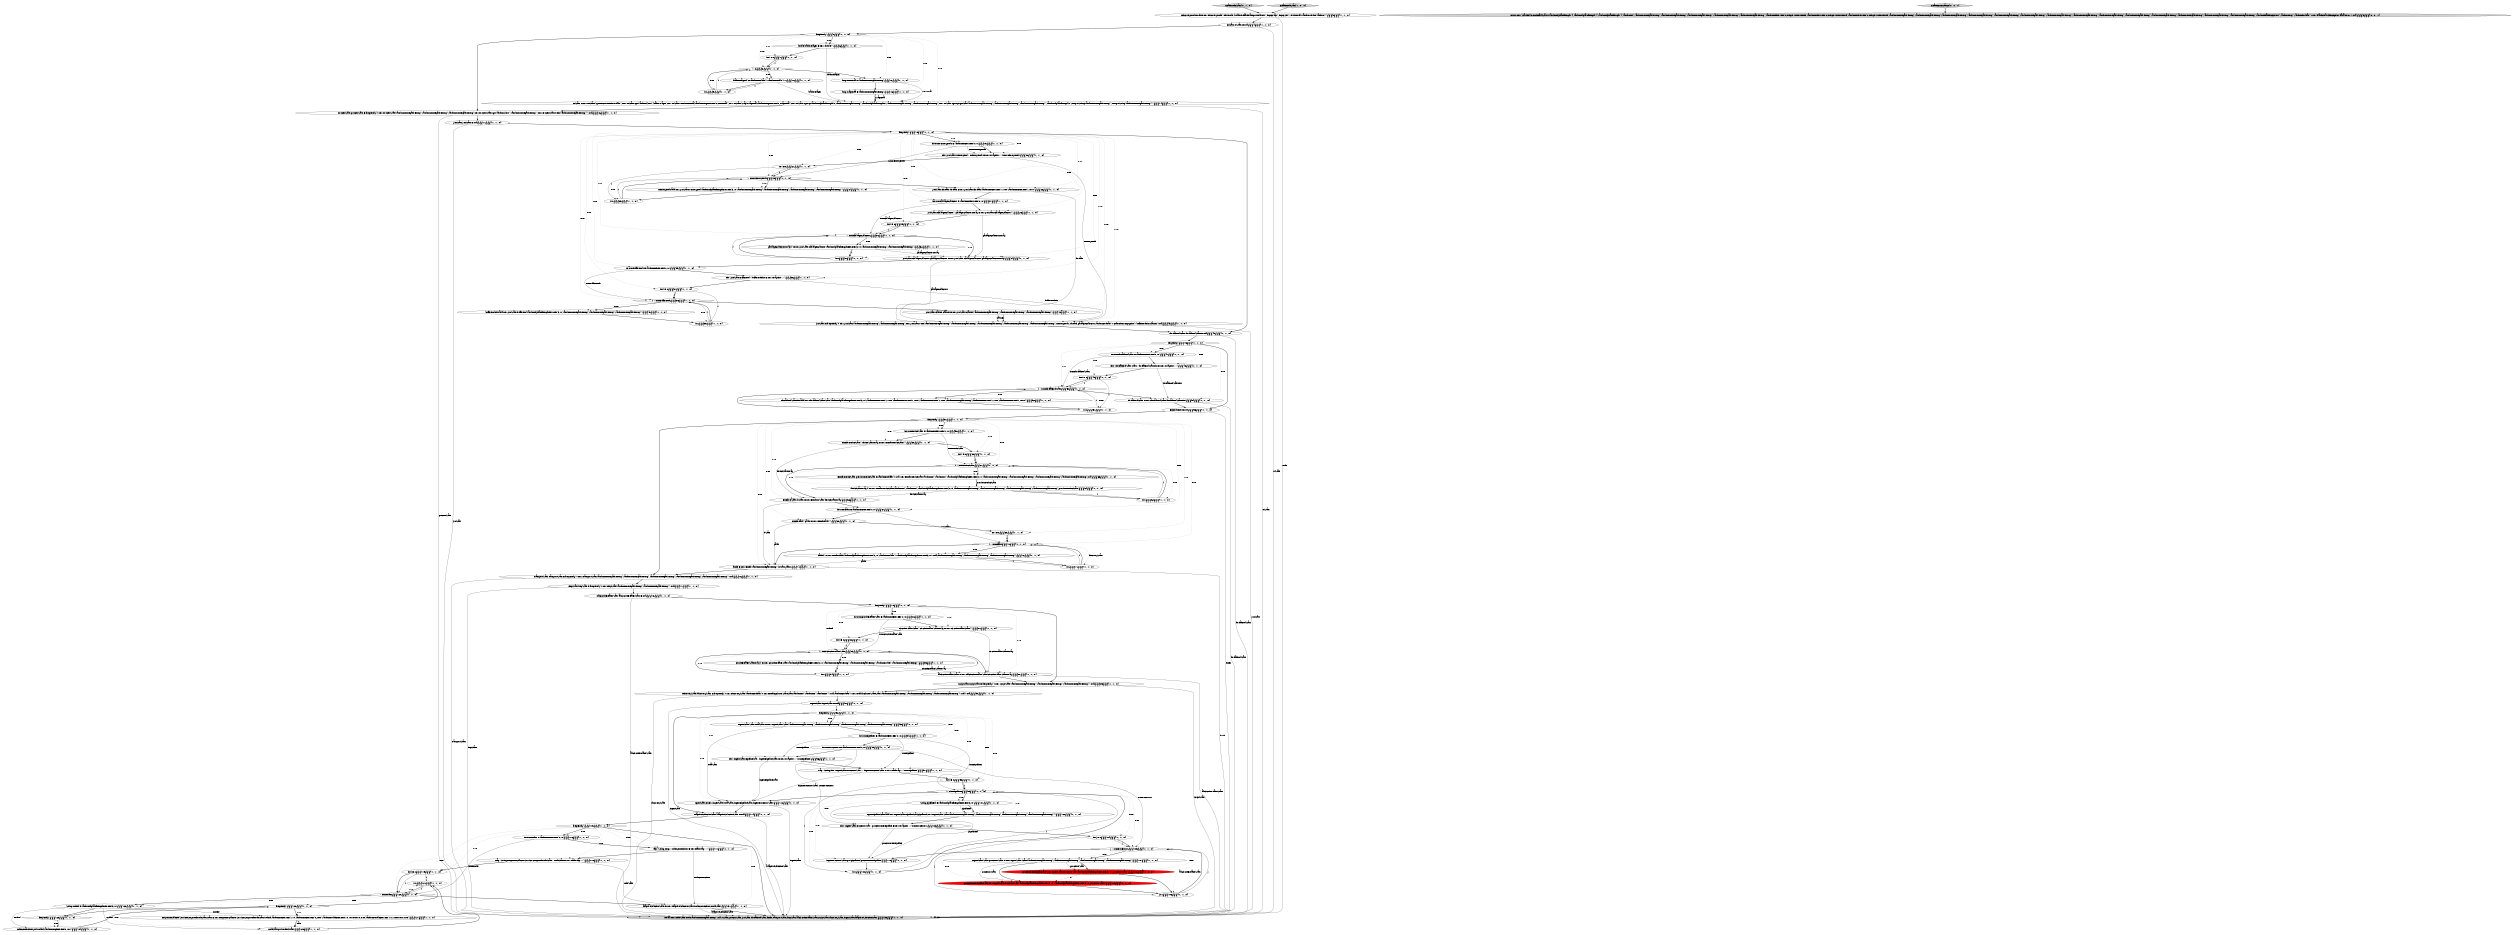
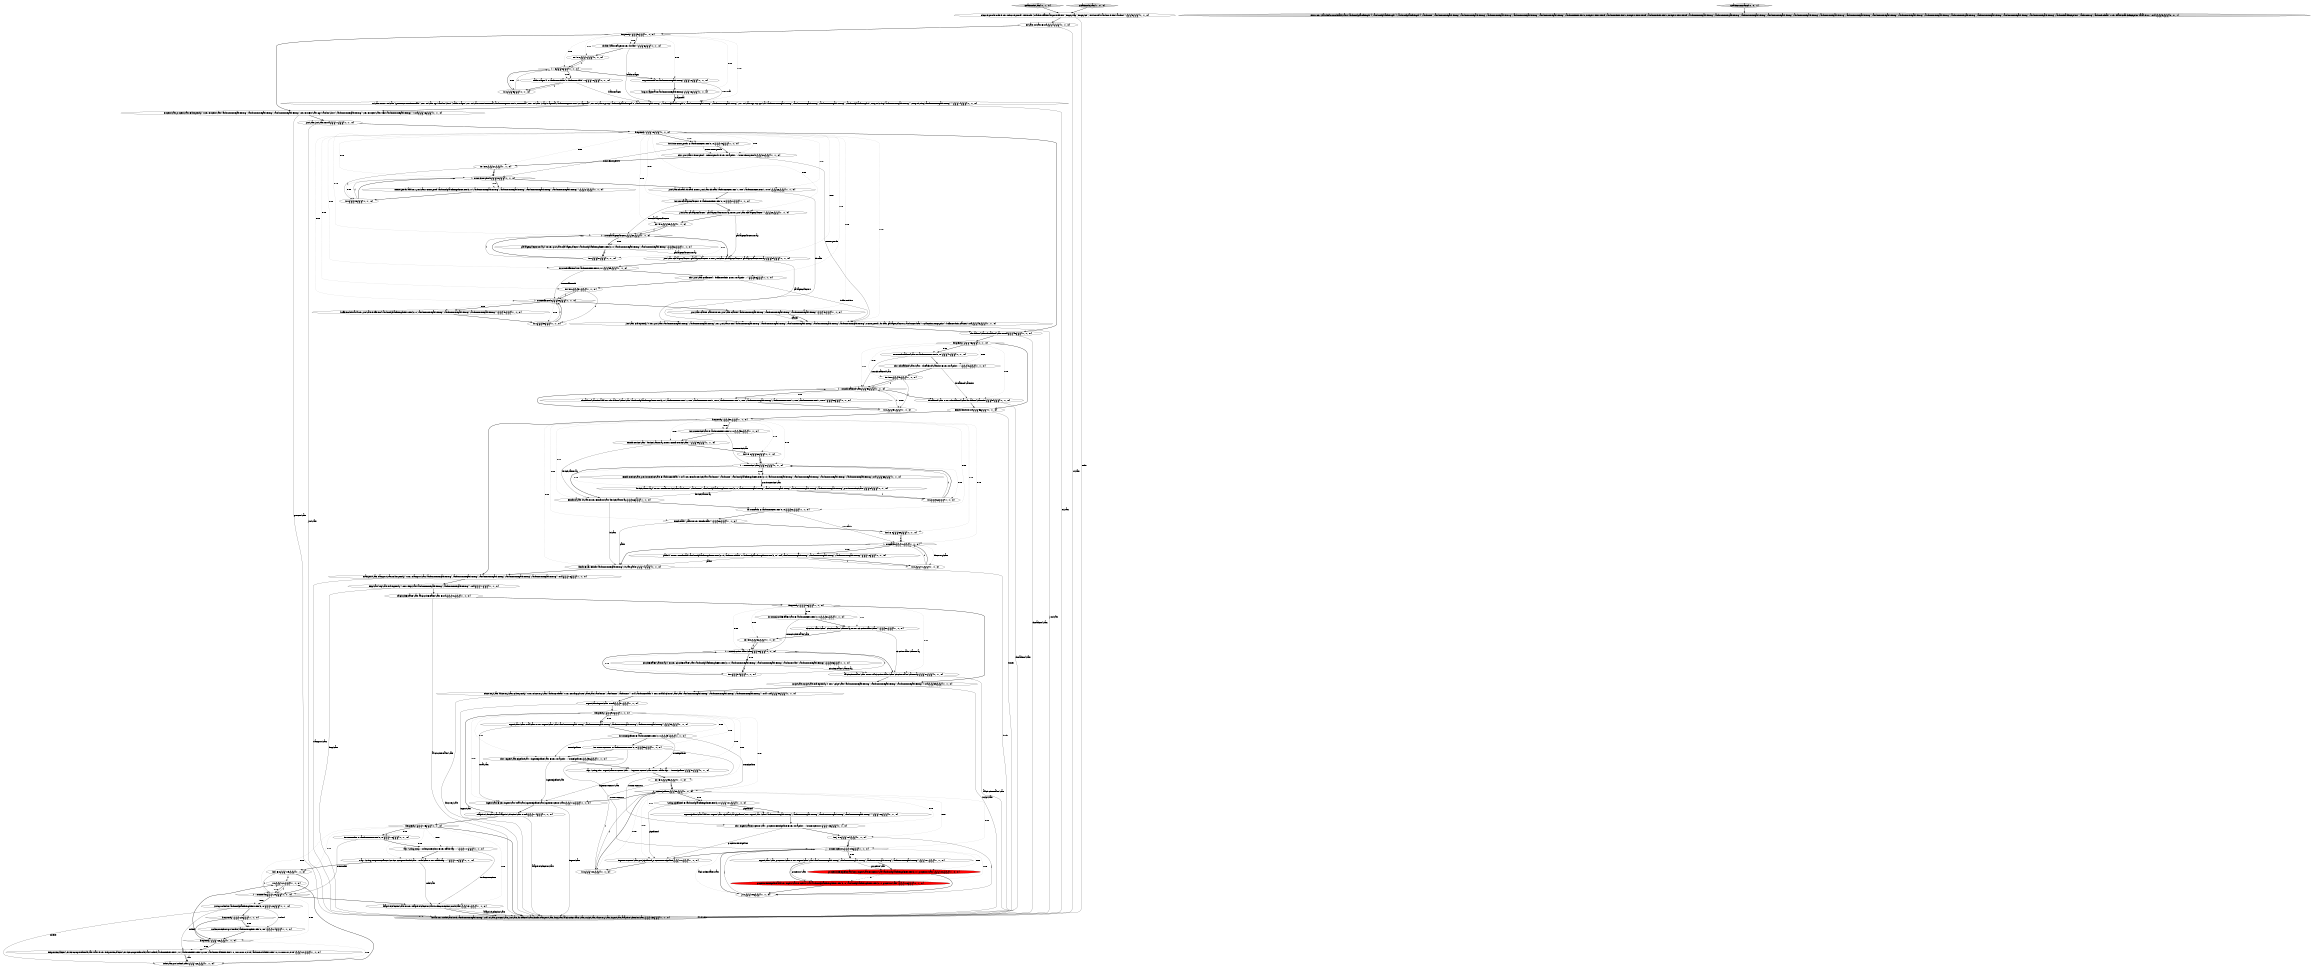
node "double loadAverages = new double((((@@@6@@@['1', '1', '0']": shape diamond -> ellipse
node "i < numDeviceStats@@@61@@@['1', '1', '0']": shape diamond -> ellipse
edge "frequently()@@@79@@@['1', '1', '0']" -> "i < numCircuitBreakerStats@@@83@@@['1', '1', '0']": label "nodeId" -> "true"
edge "frequently()@@@126@@@['1', '1', '0']" -> "frequently()@@@123@@@['1', '1', '0']": reversed
